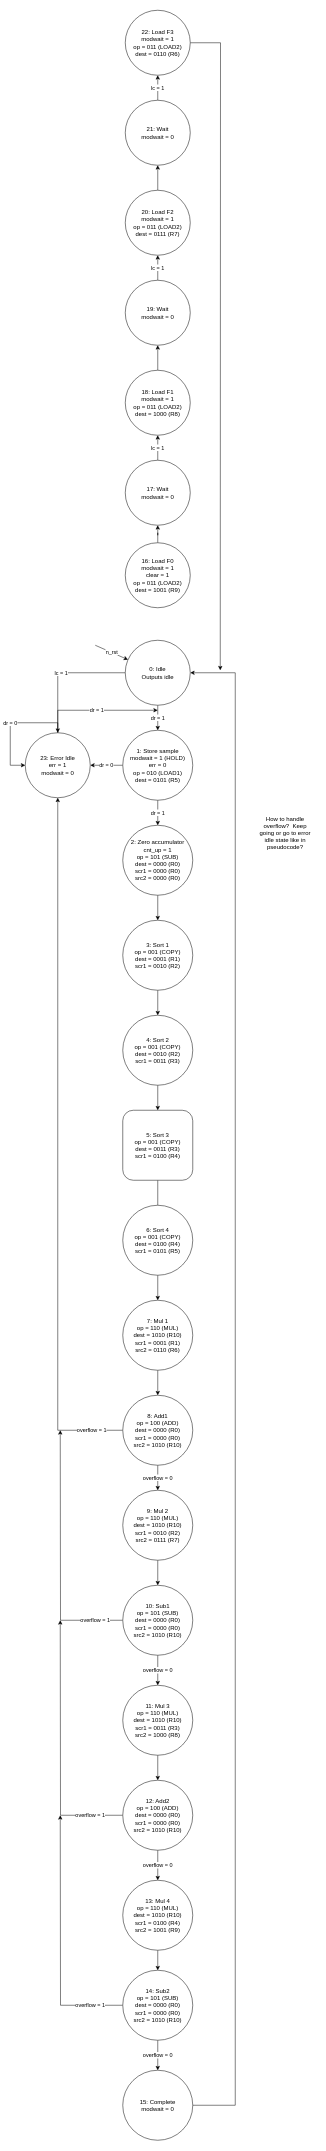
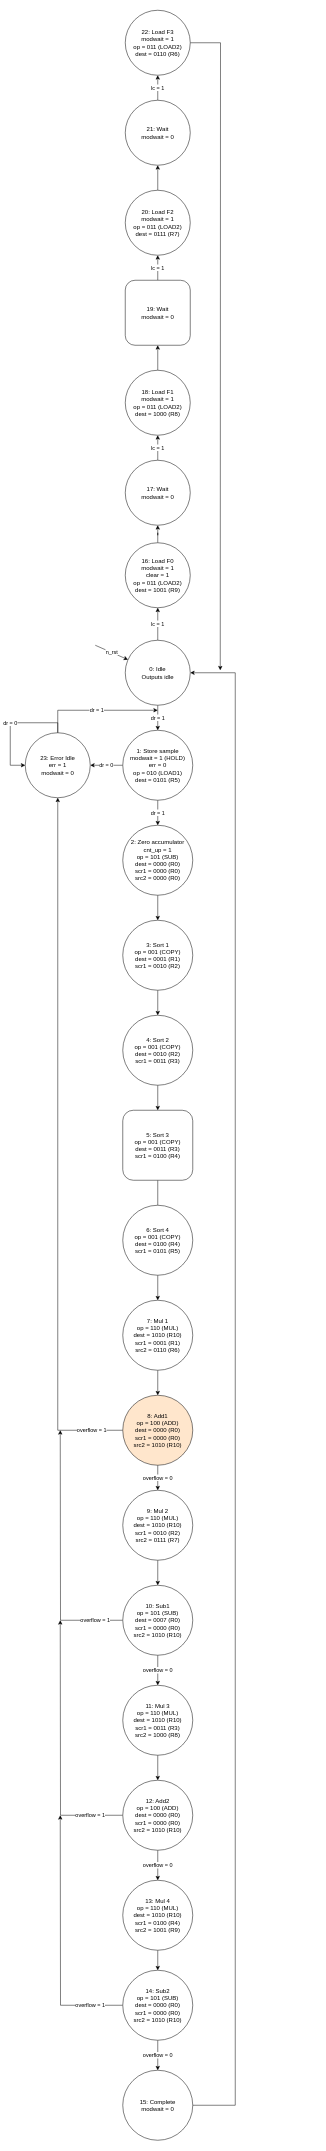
node "19: Wait modwait = 0": shape ellipse -> rounded rectangle
edge "0: Idle Outputs idle" -> "23: Error Idle err = 1 modwait = 0": now "0: Idle Outputs idle" -> "16: Load F0 modwait = 1 clear = 1 op = 011 (LOAD2) dest = 1001 (R9)"
node "How to handle overflow? Keep going or go to error idle state like in pseudocode?": removed
node "8: Add1 op = 100 (ADD) dest = 0000 (R0) scr1 = 0000 (R0) src2 = 1010 (R10)": fillcolor #ffffff -> #ffe6cc
node "10: Sub1 op = 101 (SUB) dest = 0000 (R0) scr1 = 0000 (R0) src2 = 1010 (R10)": label "10: Sub1 op = 101 (SUB) dest = 0000 (R0) scr1 = 0000 (R0) src2 = 1010 (R10)" -> "10: Sub1 op = 101 (SUB) dest = 0007 (R0) scr1 = 0000 (R0) src2 = 1010 (R10)"
